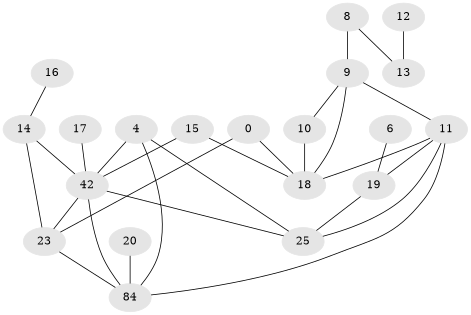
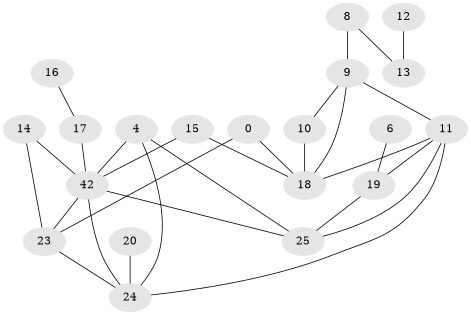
edge "16" -- "14": now "16" -- "17"
node "84": label "84" -> "24"
